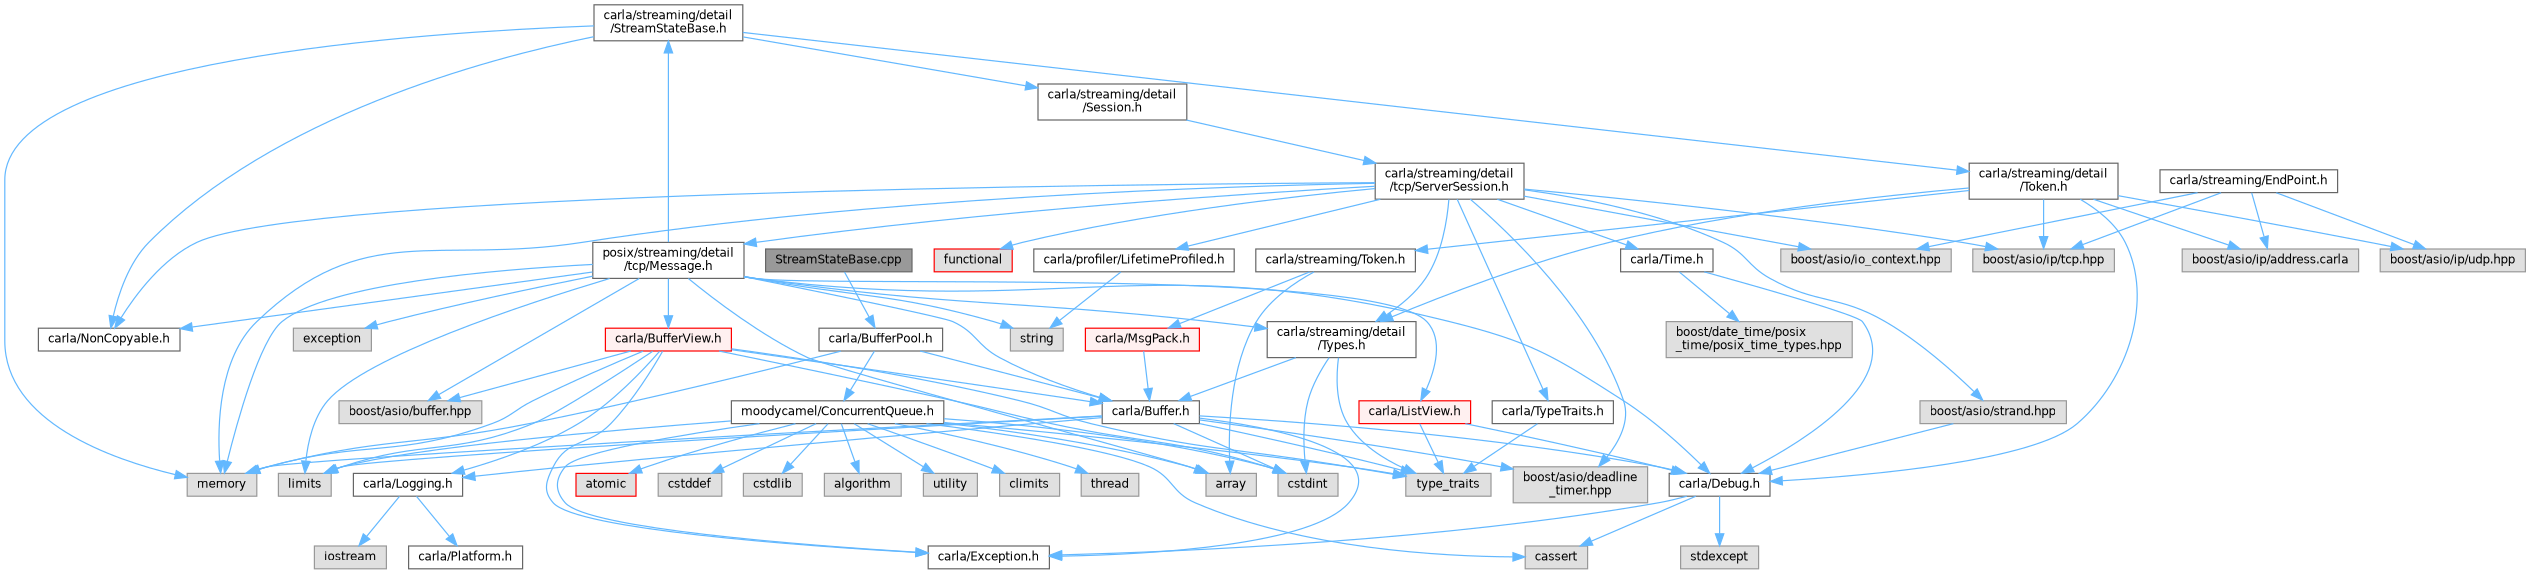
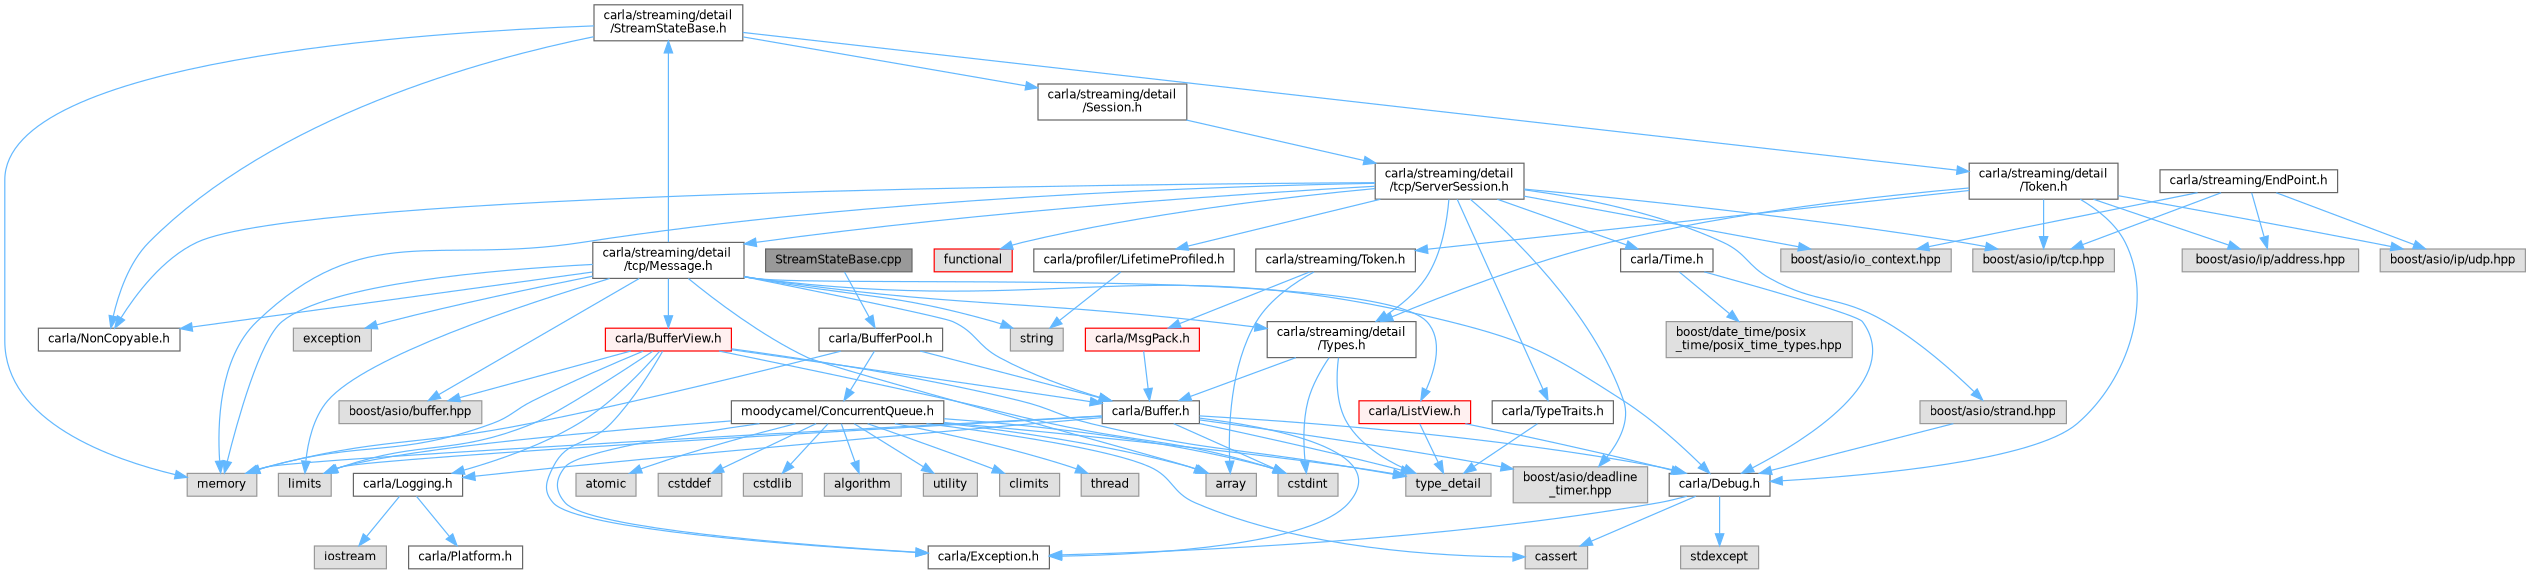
node "posix/streaming/detail /tcp/Message.h": label "posix/streaming/detail /tcp/Message.h" -> "carla/streaming/detail /tcp/Message.h"
node "boost/asio/ip/address.carla": label "boost/asio/ip/address.carla" -> "boost/asio/ip/address.hpp"
node "atomic": color red -> grey60
node "type_traits": label "type_traits" -> "type_detail"
